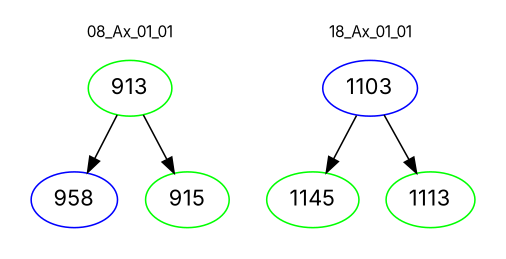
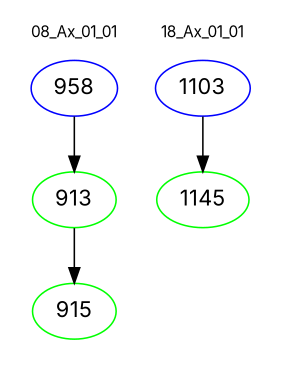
edge "913" -> "958": reversed
node "1113": removed
